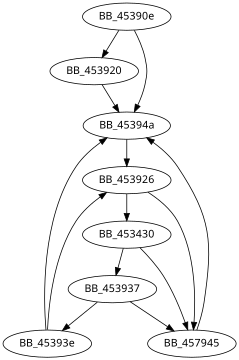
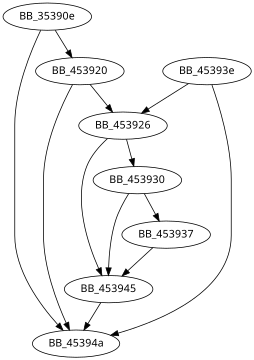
node "BB_45390e": label "BB_45390e" -> "BB_35390e"
edge "BB_45394a" -> "BB_453926": now "BB_453920" -> "BB_453926"
node "BB_453430": label "BB_453430" -> "BB_453930"
edge "BB_453937" -> "BB_45393e": removed
node "BB_457945": label "BB_457945" -> "BB_453945"
